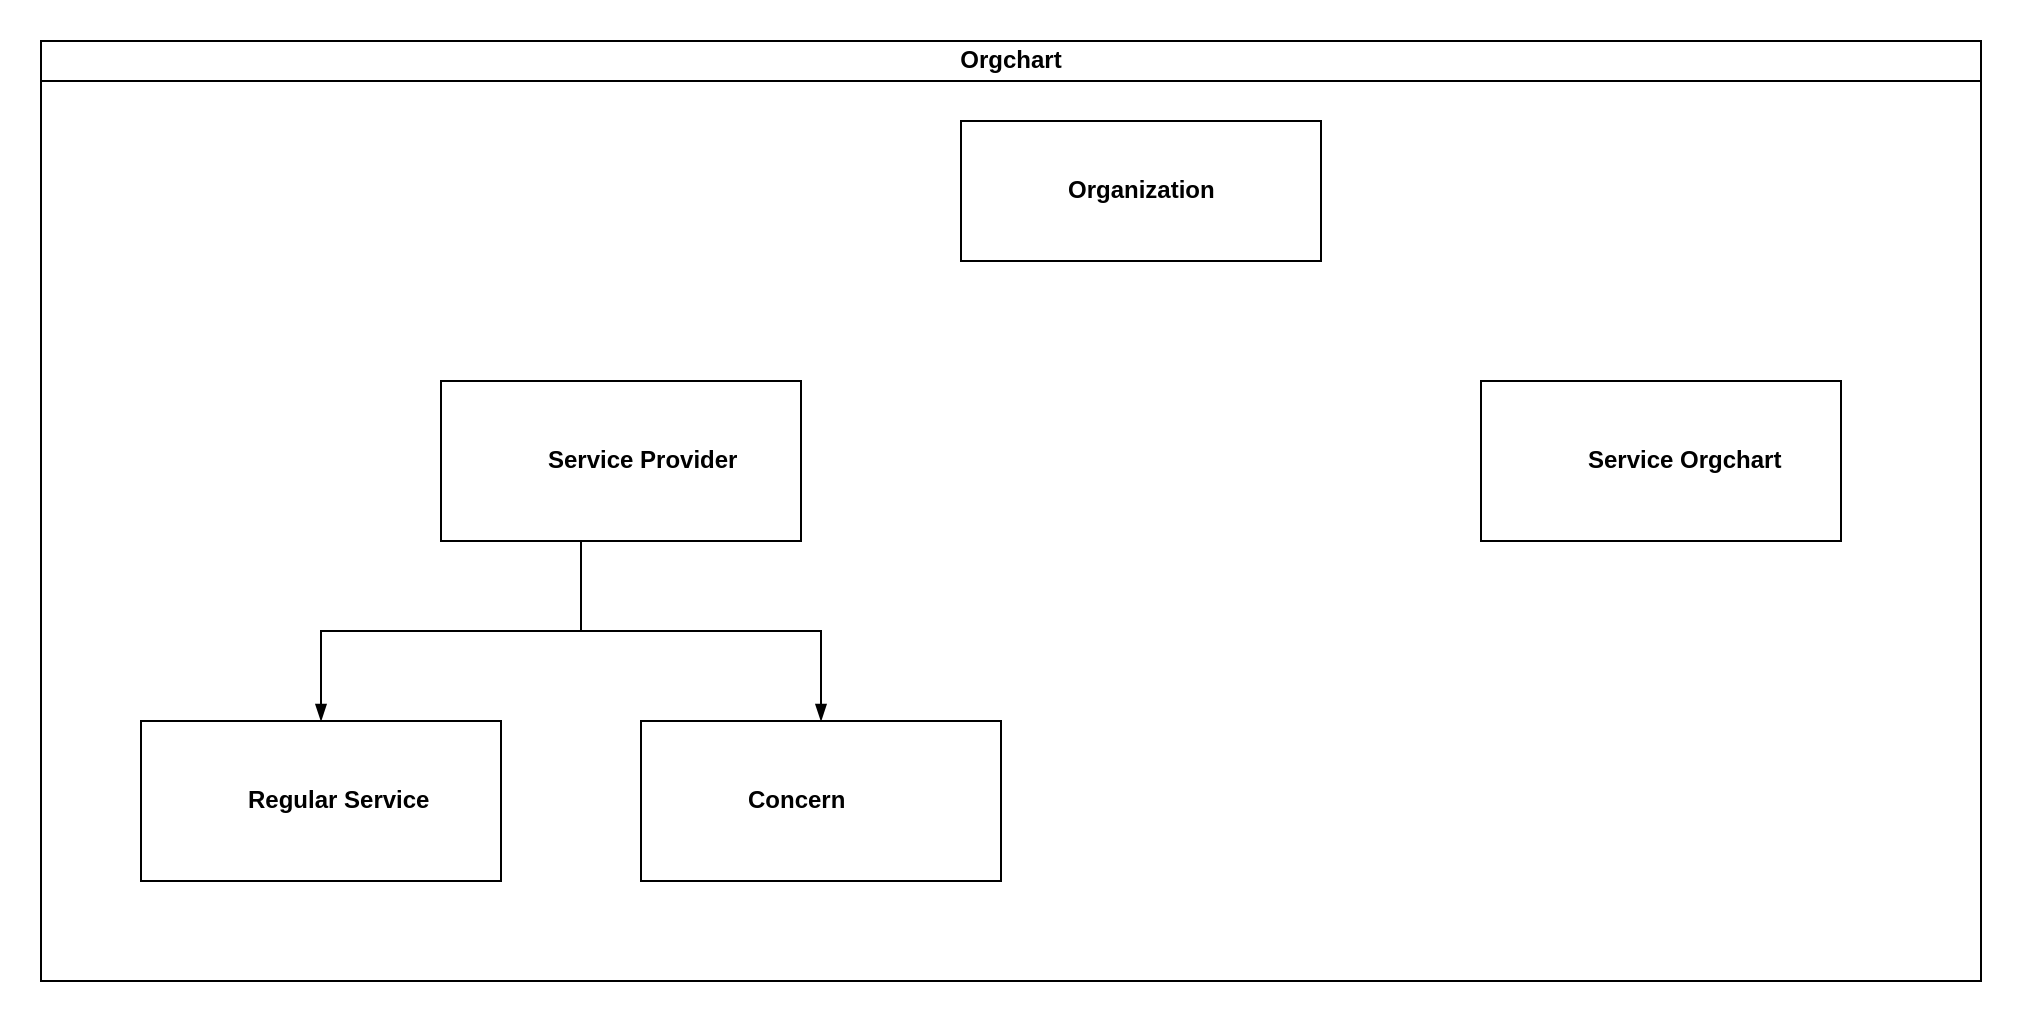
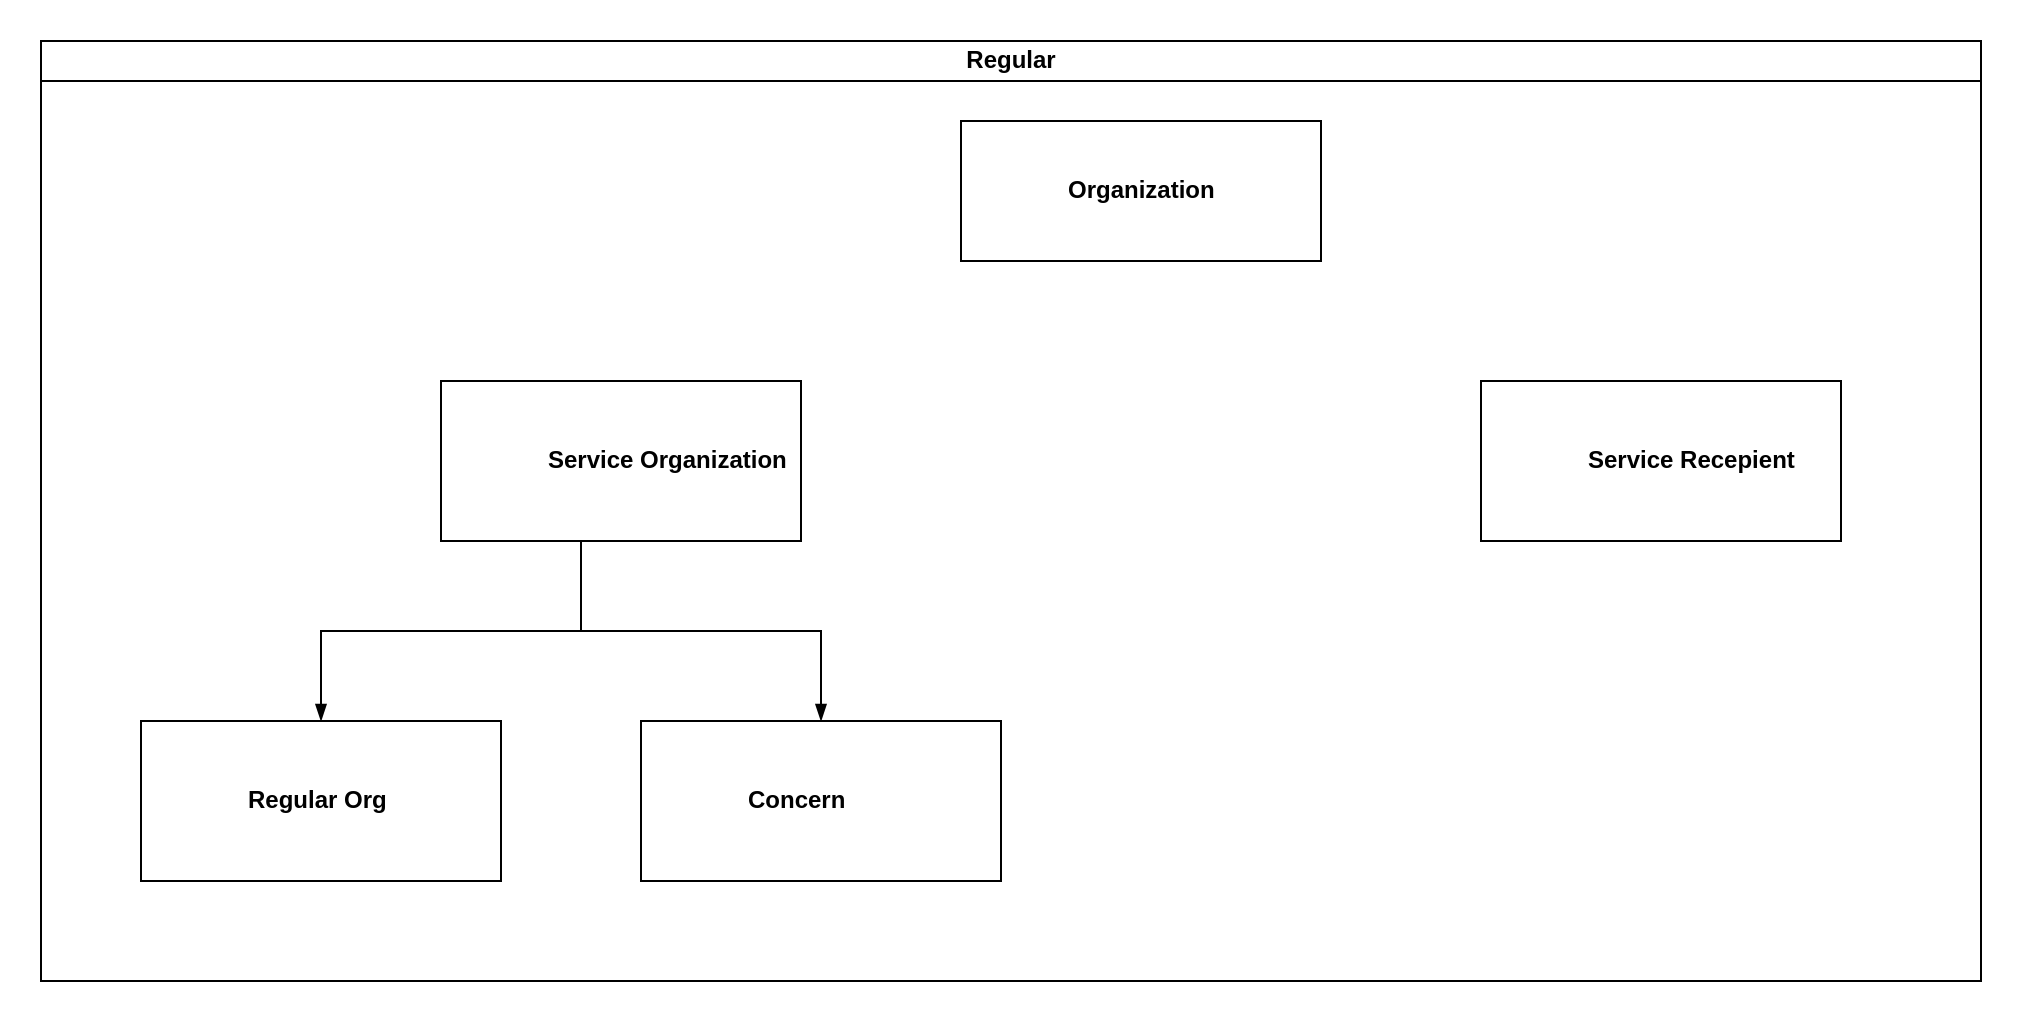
node "Orgchart": label "Orgchart" -> "Regular"
node "Service Provider": label "Service Provider" -> "Service Organization"
node "Service Orgchart": label "Service Orgchart" -> "Service Recepient"
node "Regular Service": label "Regular Service" -> "Regular Org"
